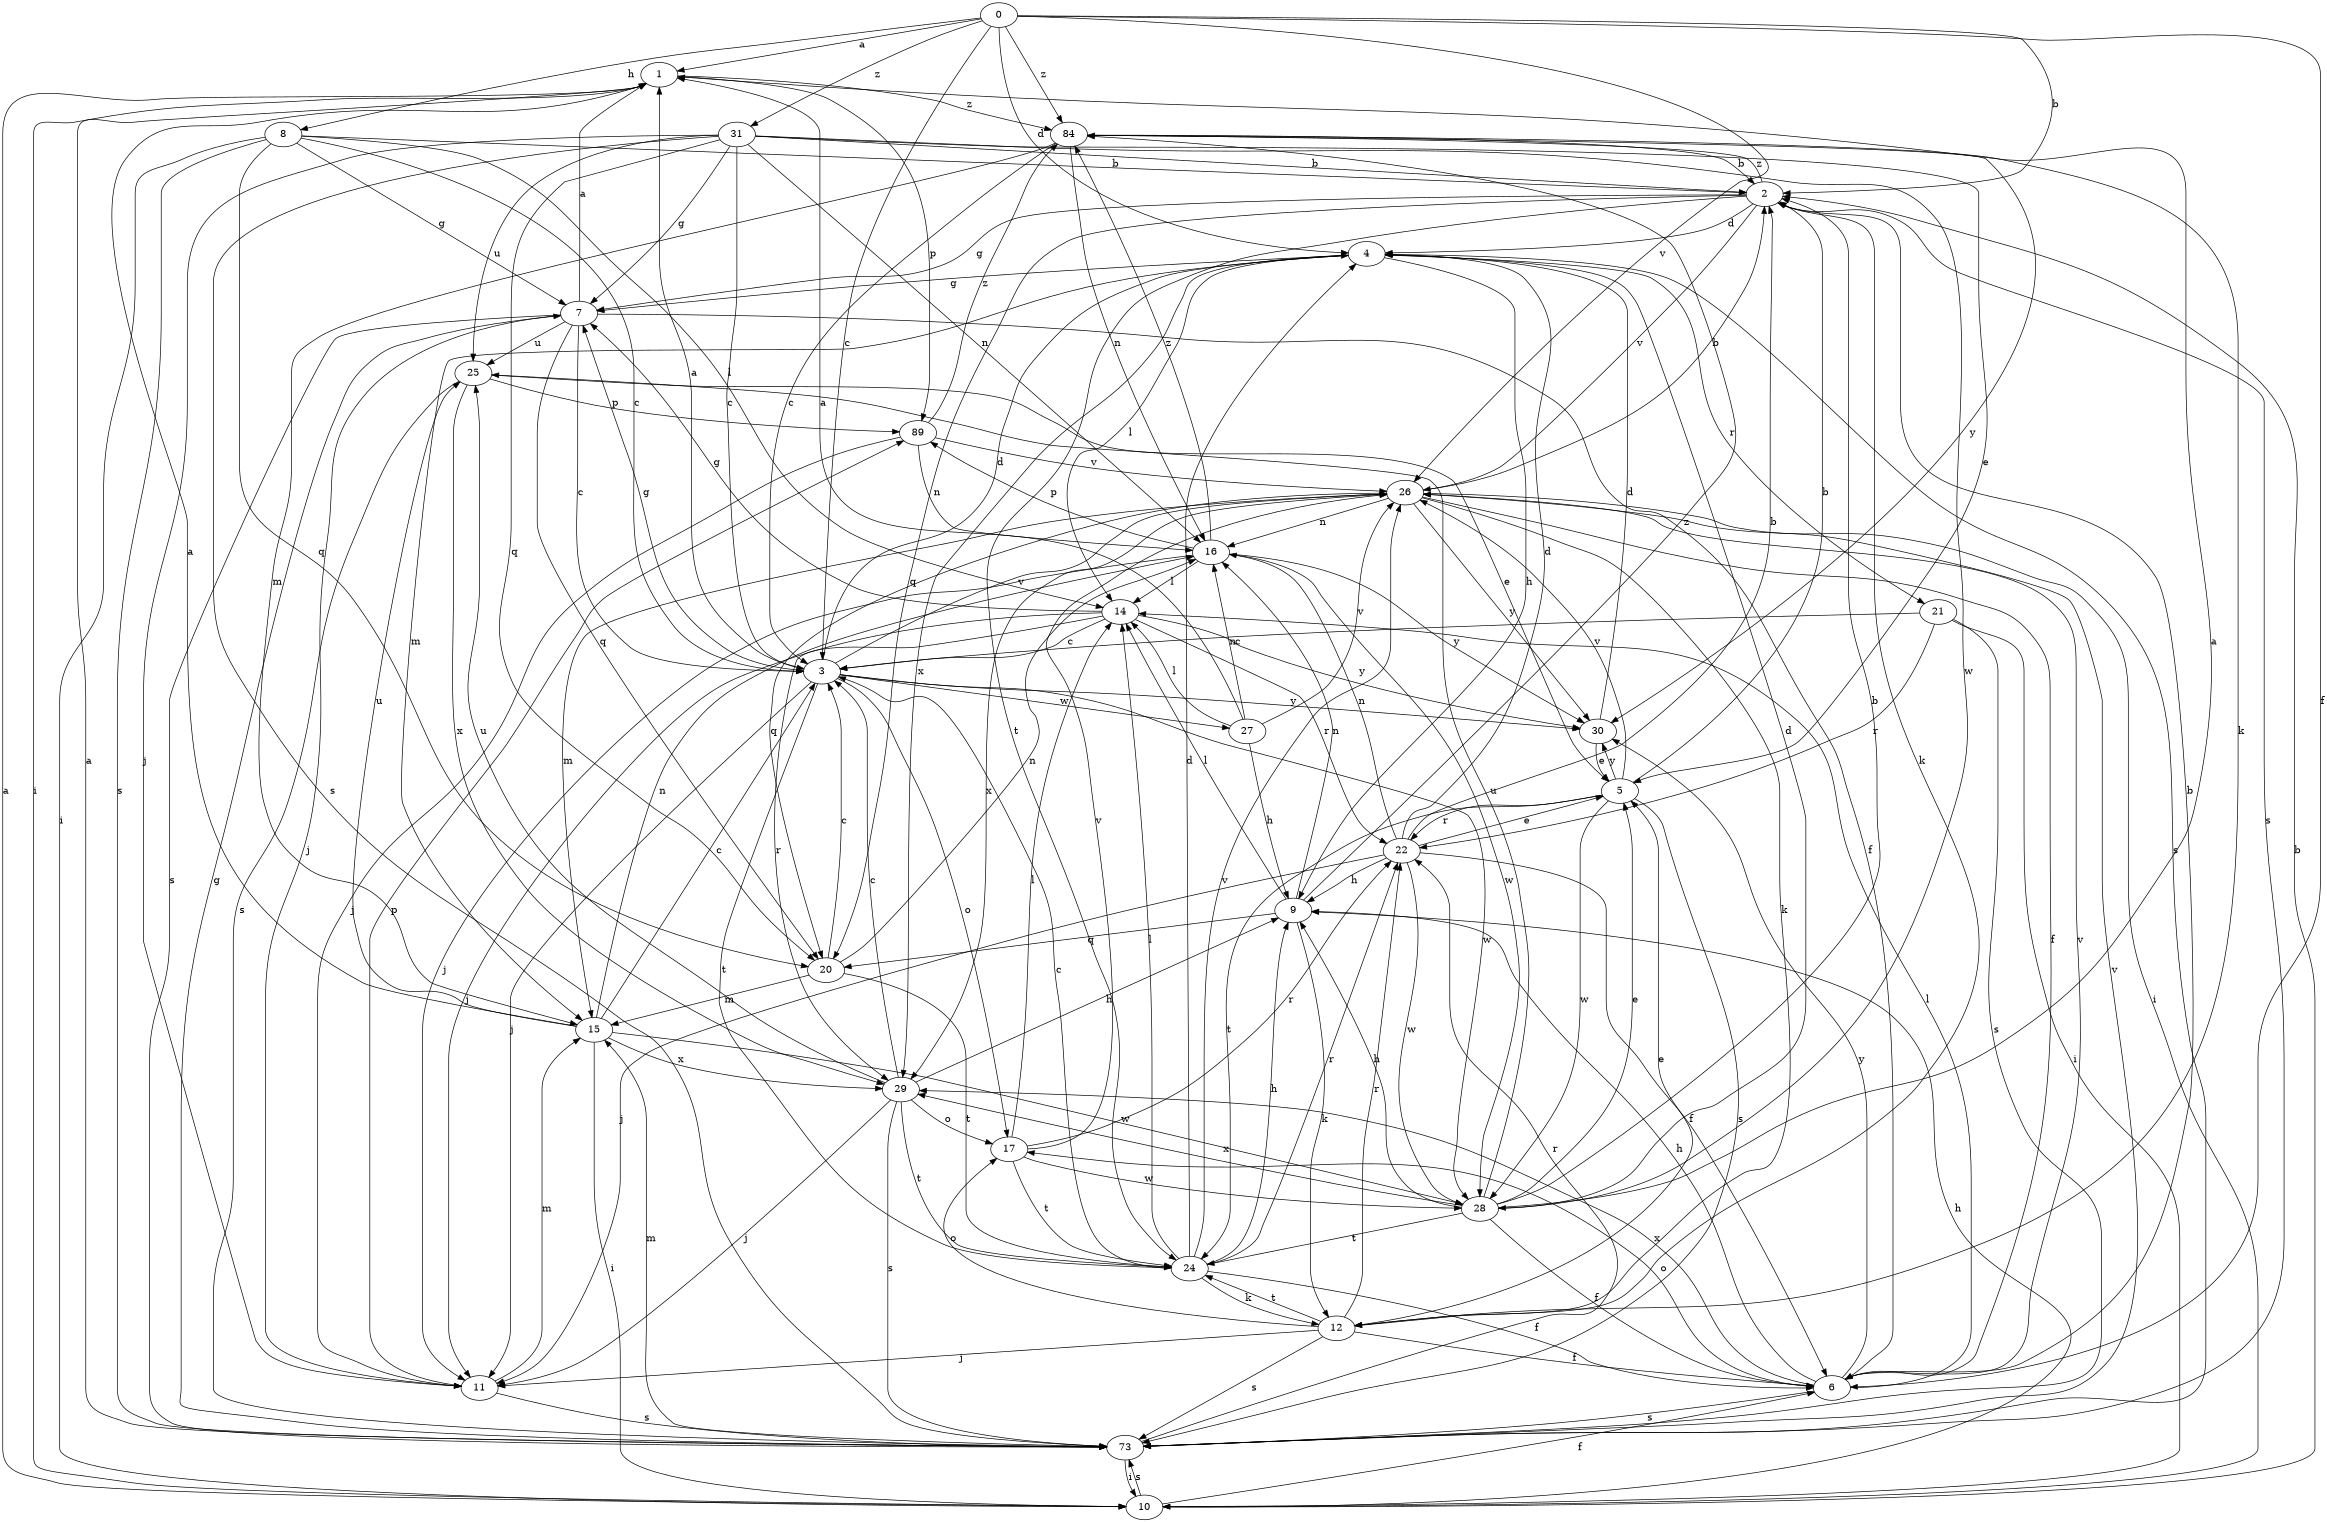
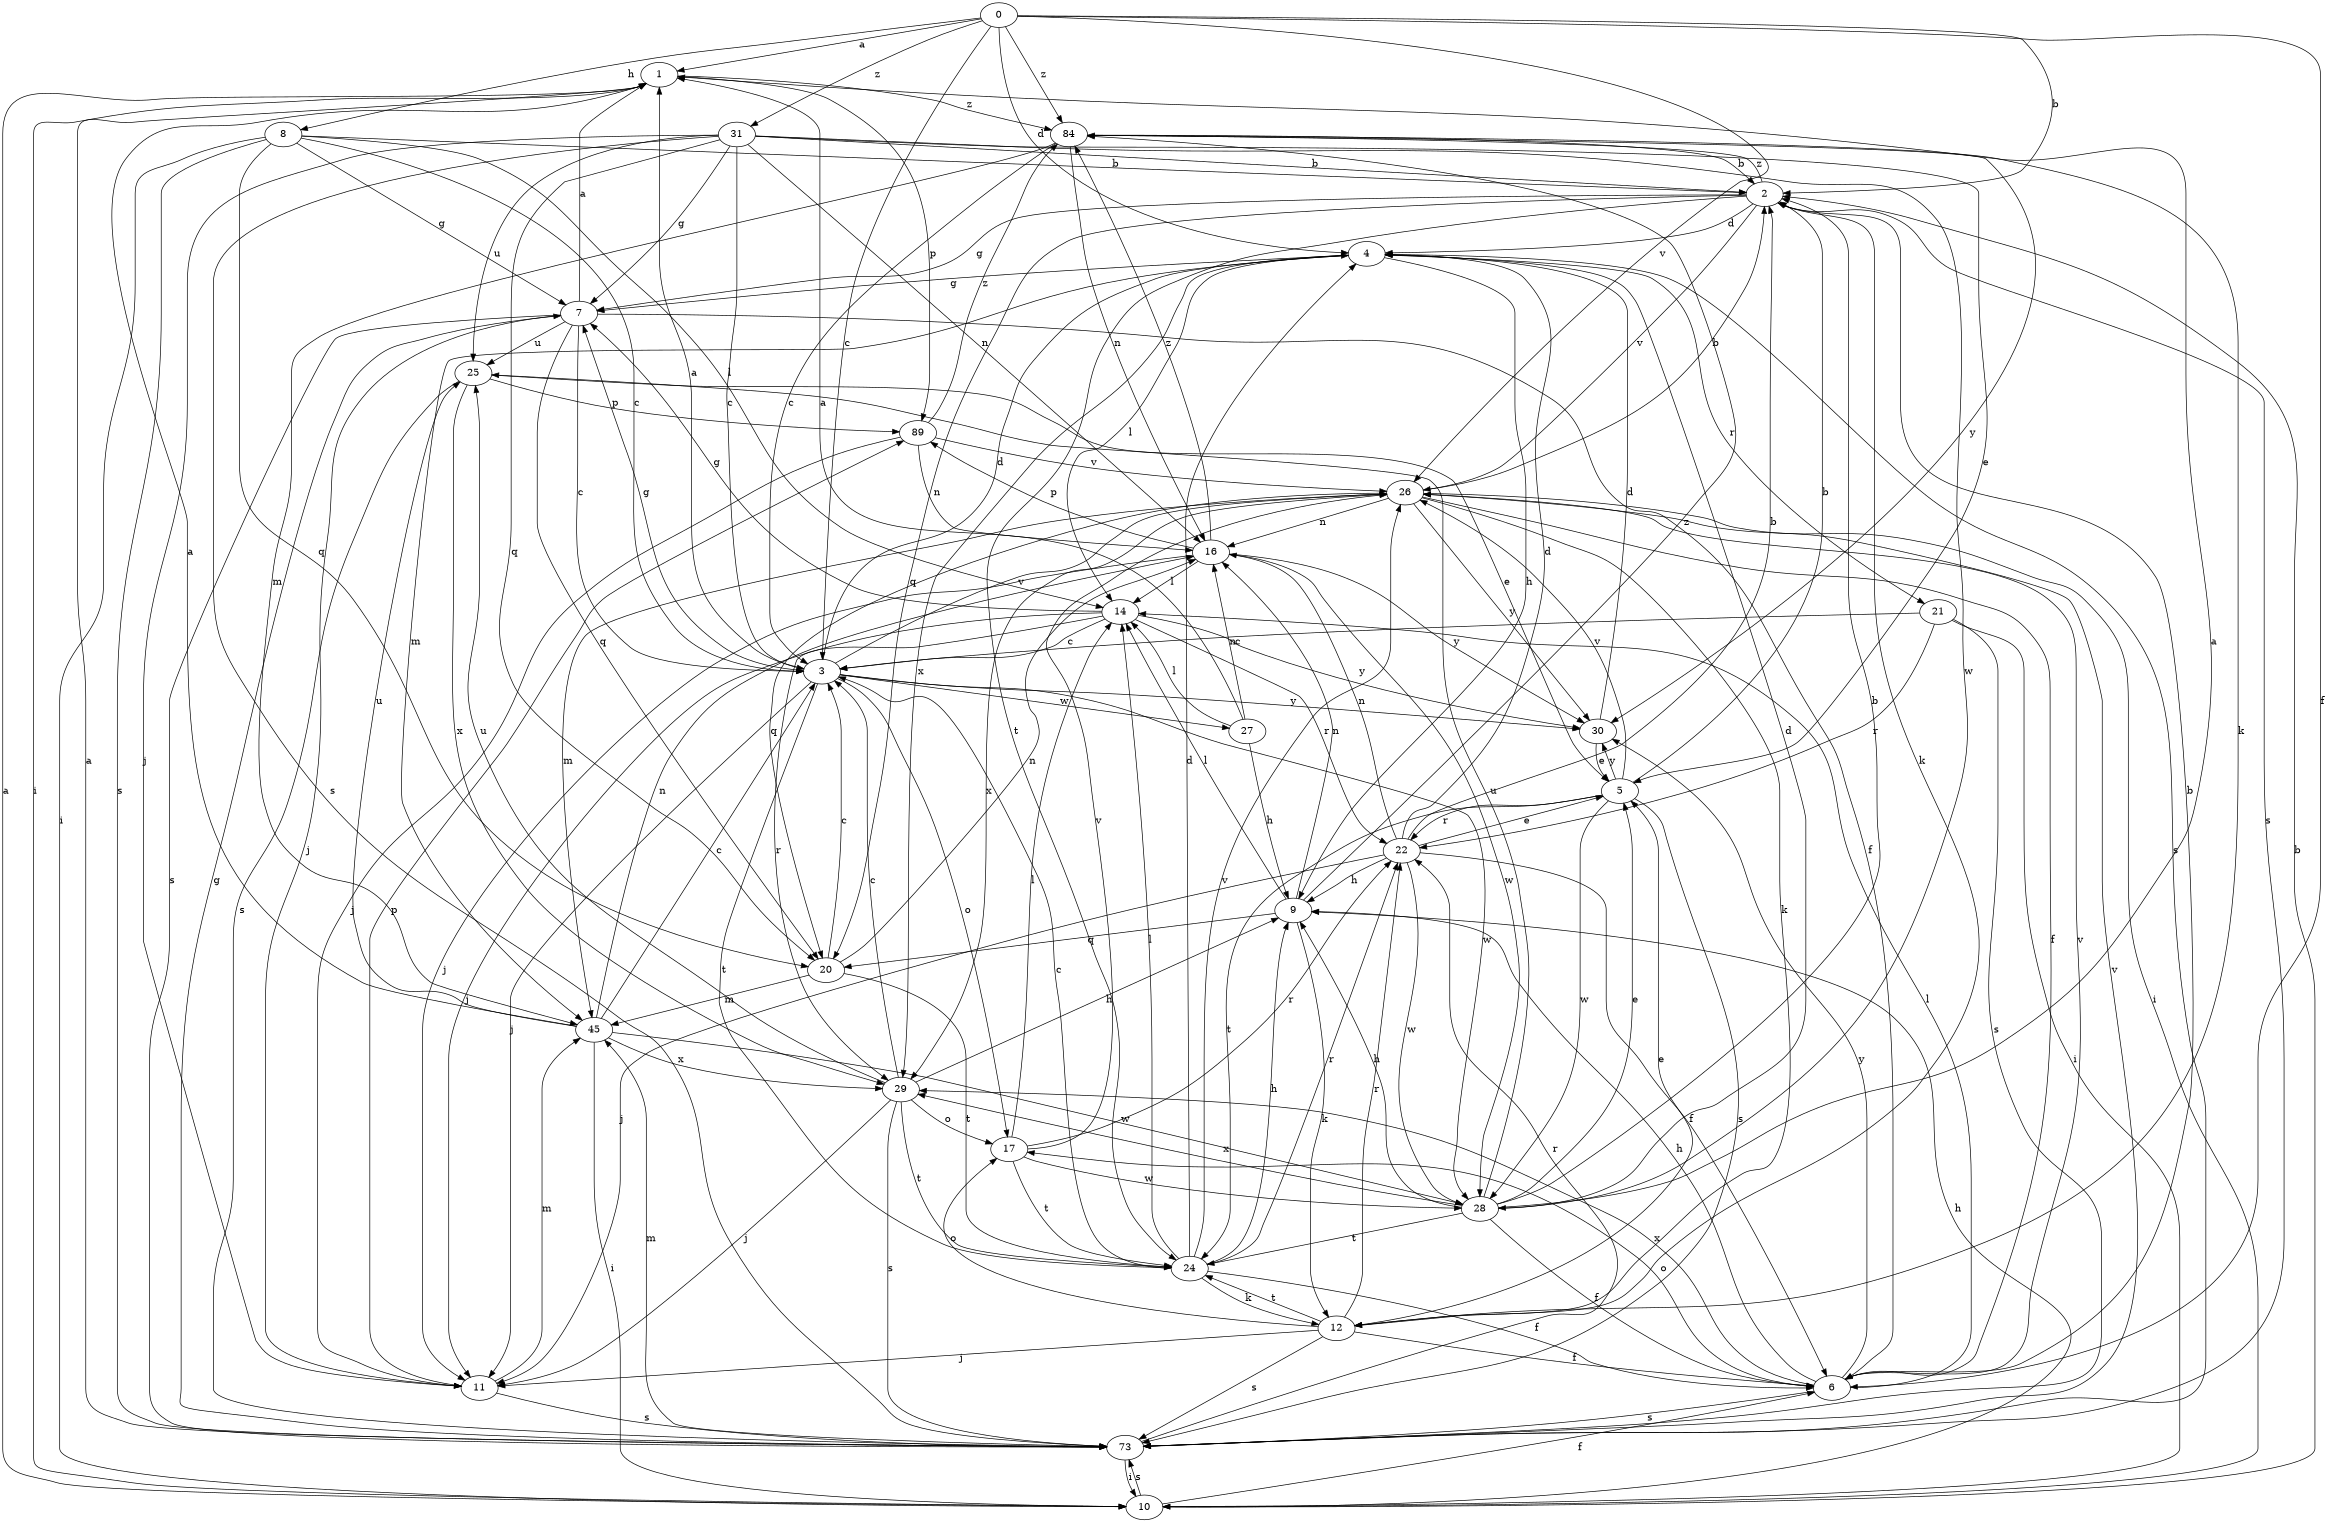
edge "27" -> "26": removed, label "v"
node "15": label "15" -> "45"
